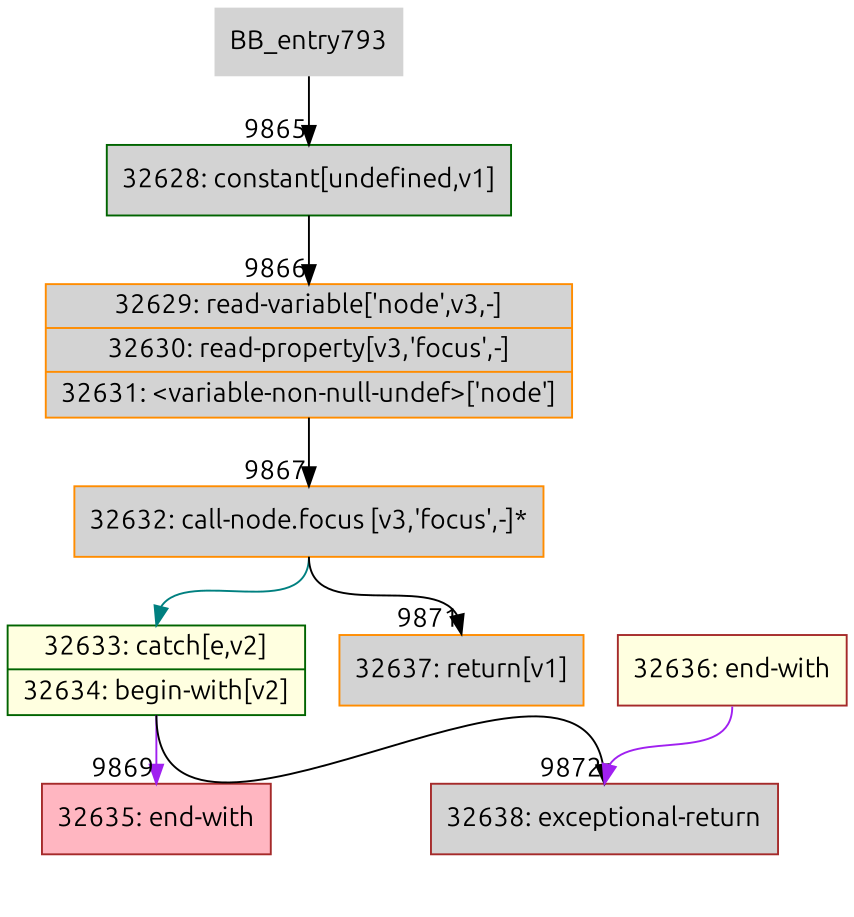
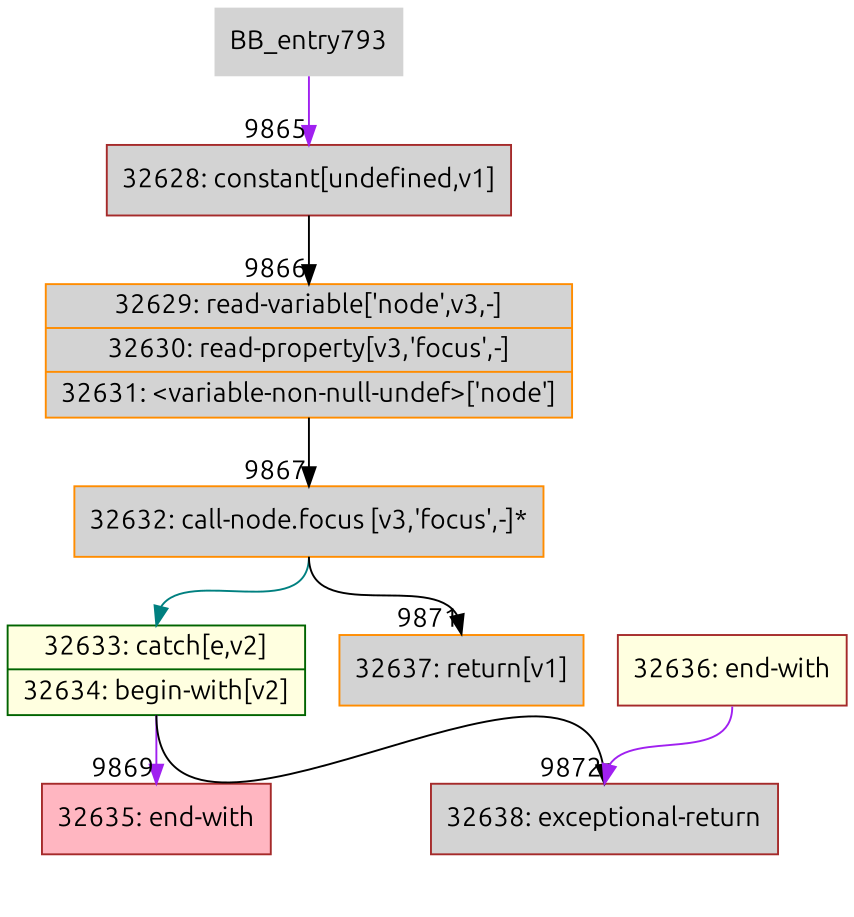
edge "BB_entry793" -> "32628: constant[undefined,v1]": color black -> purple
node "32628: constant[undefined,v1]": color darkgreen -> brown
